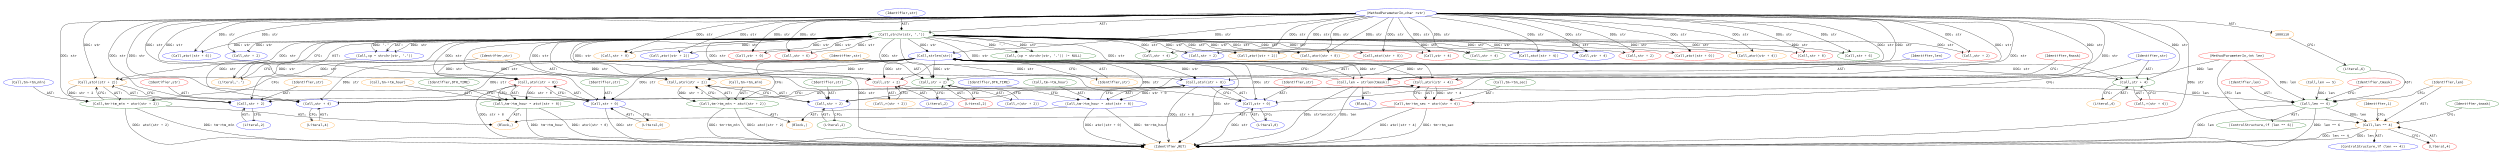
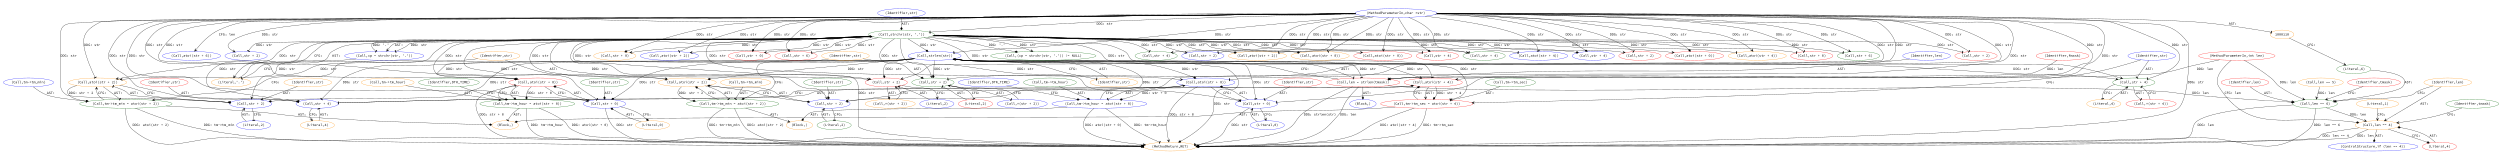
edge "(MethodParameterIn,char *str)" -> "(Call,strchr(str, '.'))": label "AST: " -> "DDG: str"
edge "(MethodParameterIn,char *str)" -> "(Call,atoi(str + 6))": label "DDG: str" -> "CFG: len"
edge "(Call,strchr(str, '.'))" -> "(Call,atoi(str + 6))": now "(Call,strchr(str, '.'))" -> "(Call,tm->tm_sec = atoi(str + 4))"
edge "(Identifier,fmask)" -> "(Call,len = strlen(tmask))": label "CFG: " -> "DDG: len"
node "(Identifier,1)": label "(Identifier,1)" -> "(Literal,1)"
node "(ControlStructure,if (len == 6))": removed
node "(Identifier,RET)": label "(Identifier,RET)" -> "(MethodReturn,RET)"
